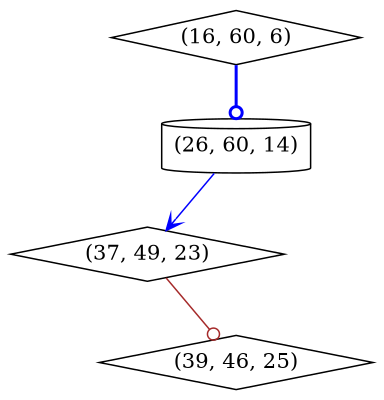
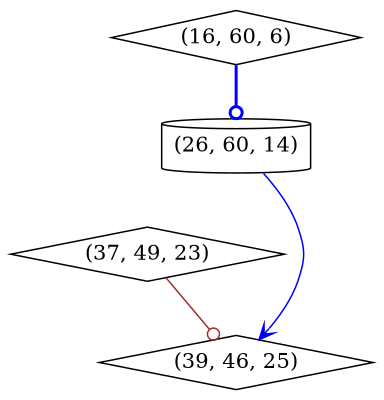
edge "(26, 60, 14)" -> "(37, 49, 23)": now "(26, 60, 14)" -> "(39, 46, 25)"
